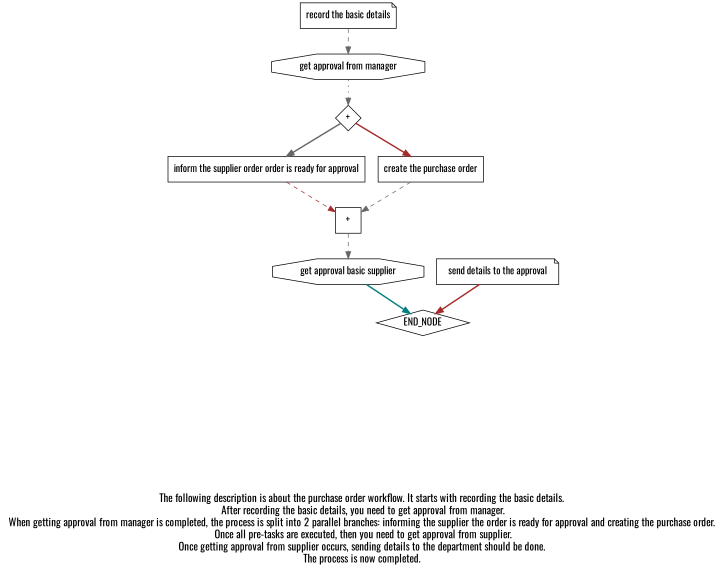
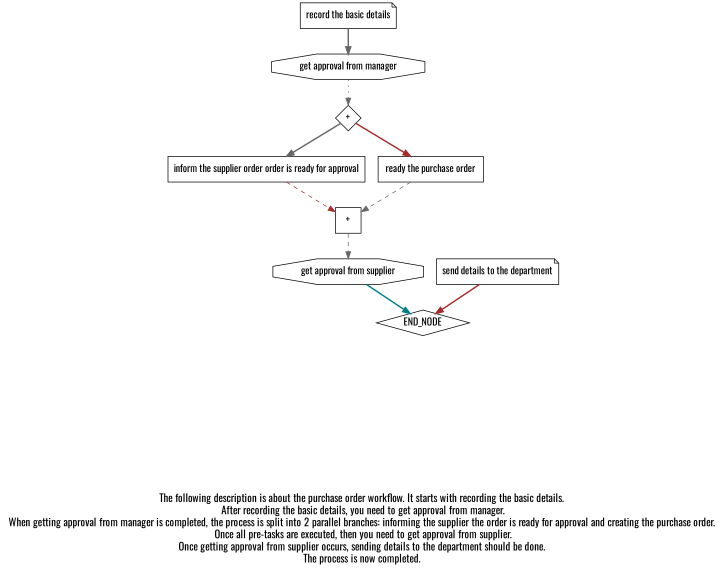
edge "record the basic details" -> "get approval from manager": style dashed -> bold
node "create the purchase order": label "create the purchase order" -> "ready the purchase order"
node "get approval basic supplier": label "get approval basic supplier" -> "get approval from supplier"
node "send details to the approval": label "send details to the approval" -> "send details to the department"
